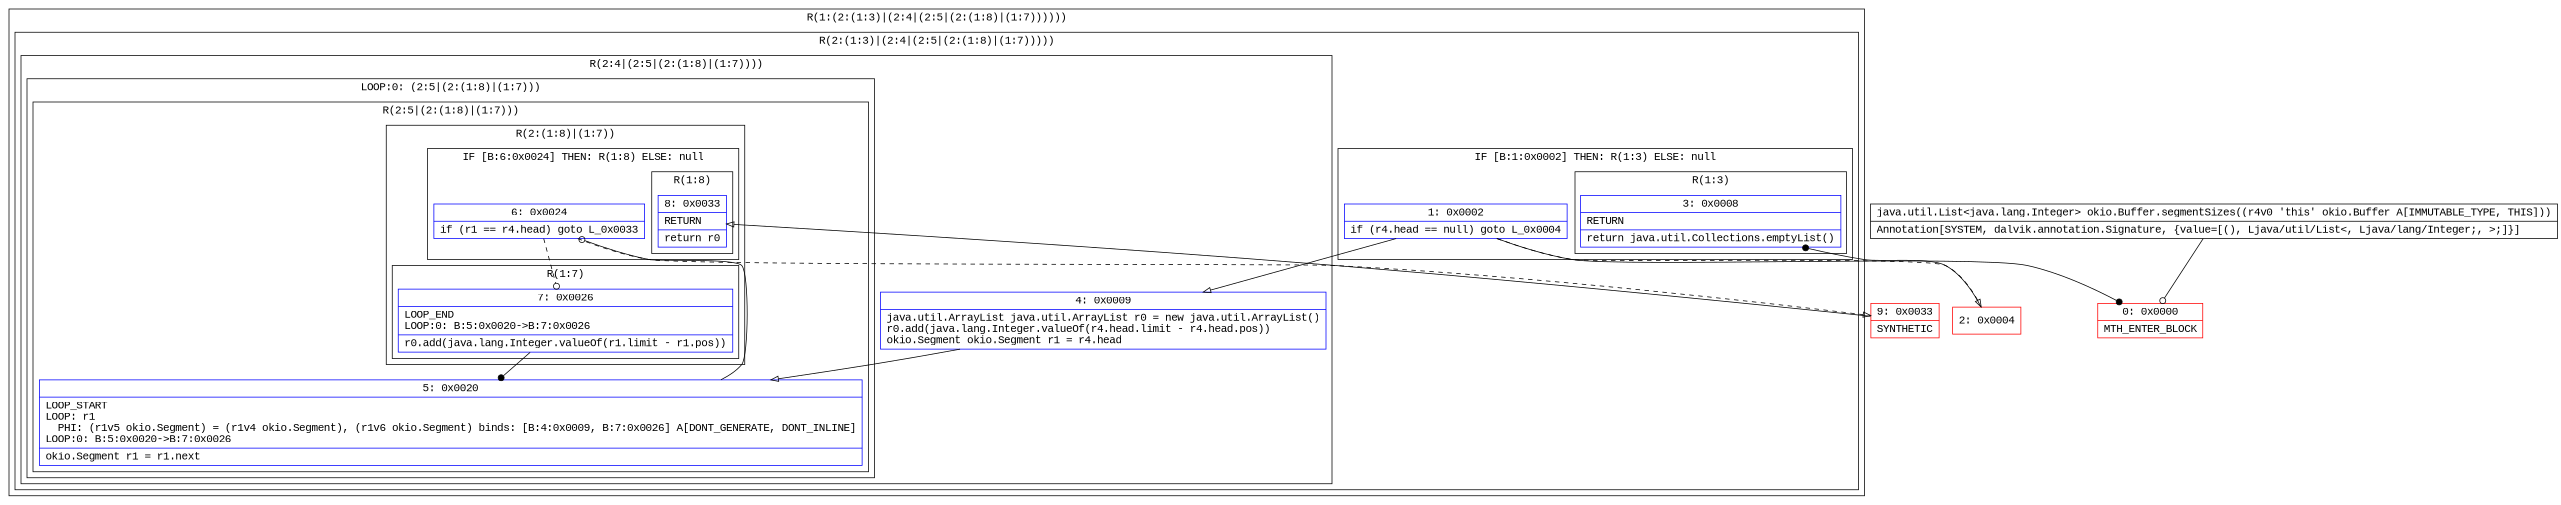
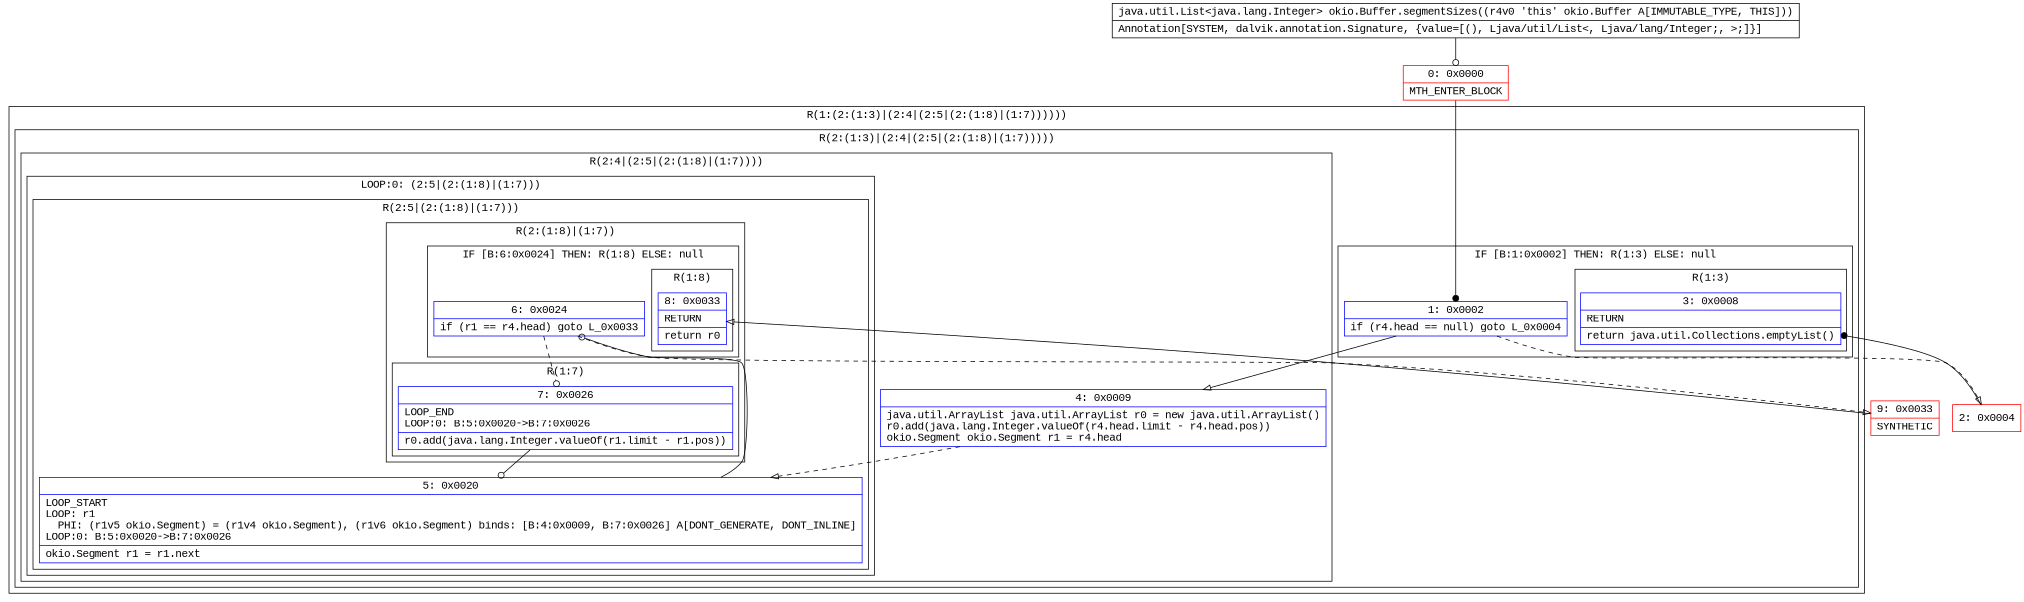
edge "1: 0x0002" -> "0: 0x0000": reversed
edge "4: 0x0009" -> "5: 0x0020": style solid -> dashed
edge "7: 0x0026" -> "5: 0x0020": arrowhead dot -> odot
